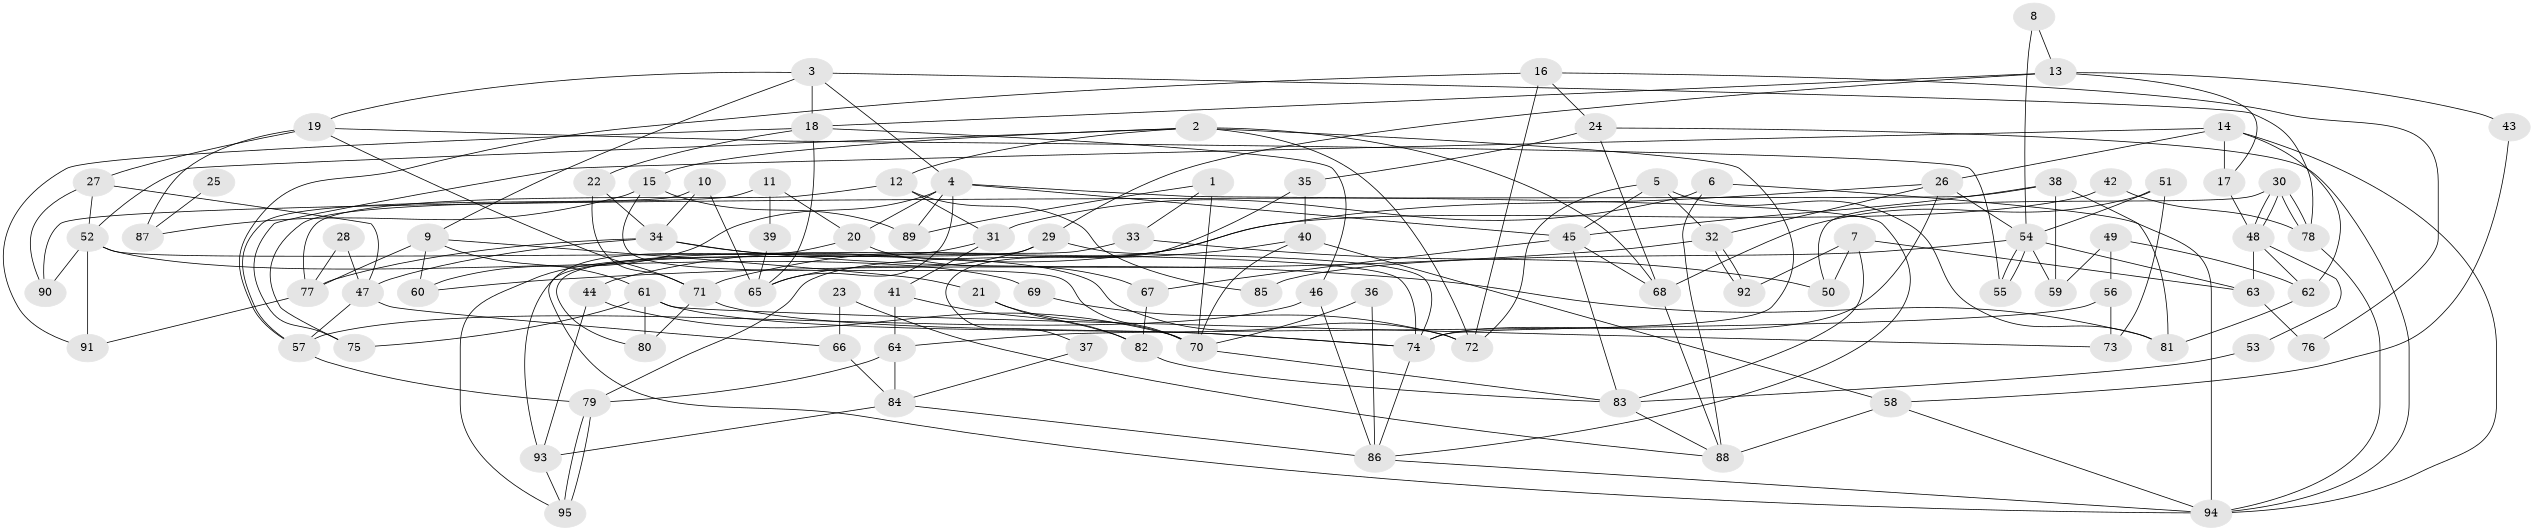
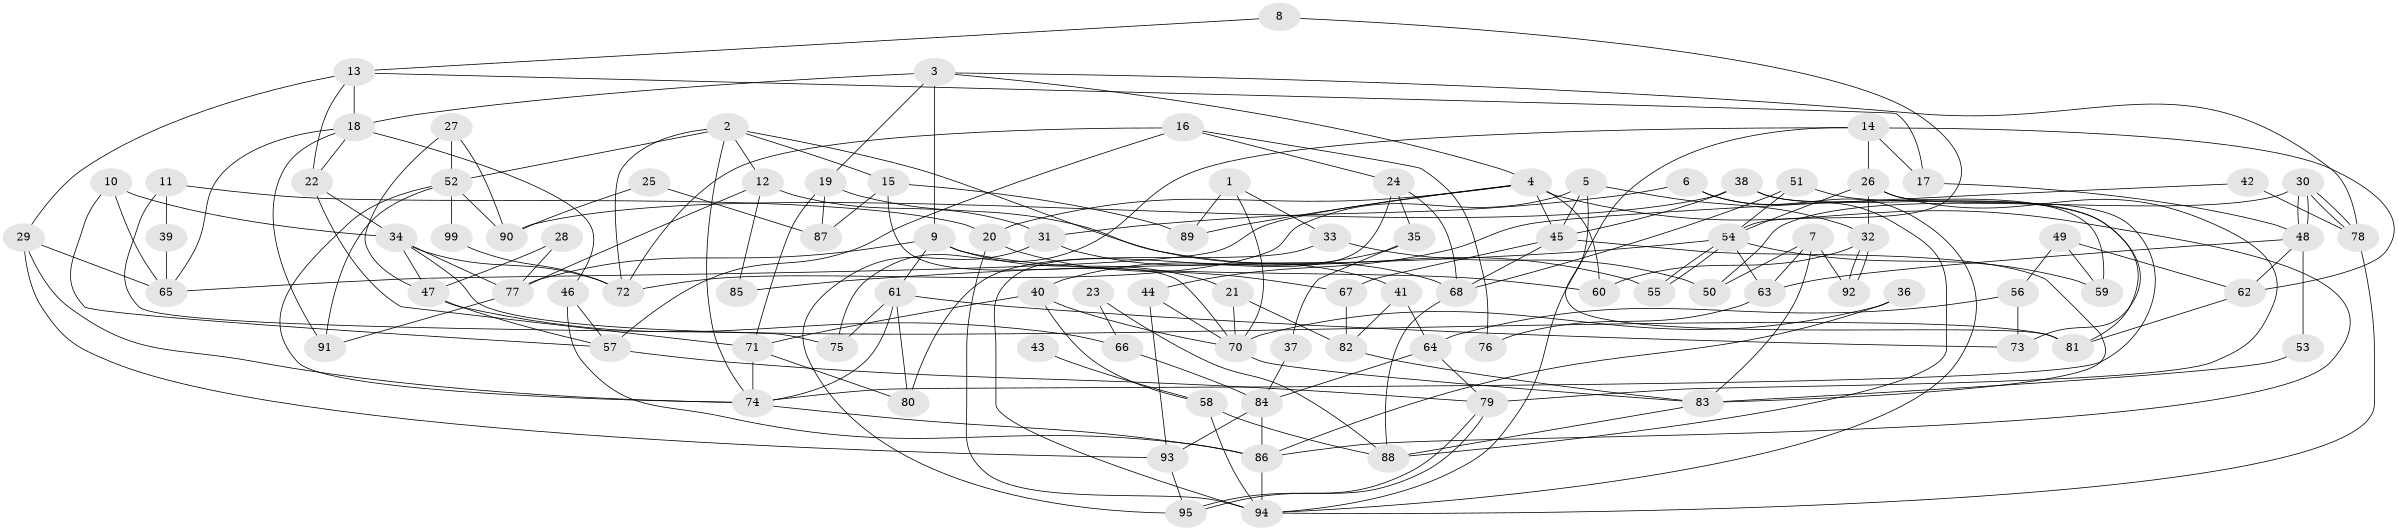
edge "13" -- "43": now "13" -- "22"
edge "19" -- "27": removed
edge "25" -- "90": added
node "69": label "69" -> "99"
